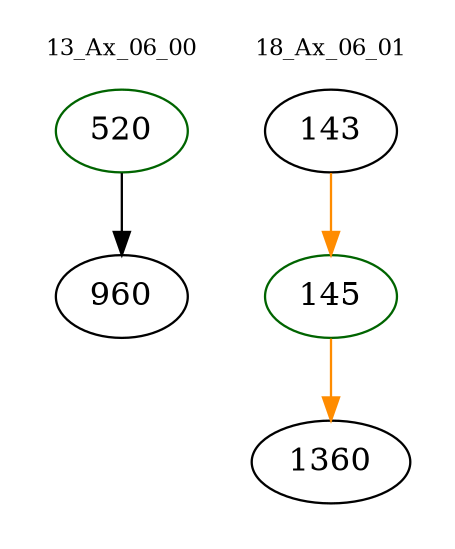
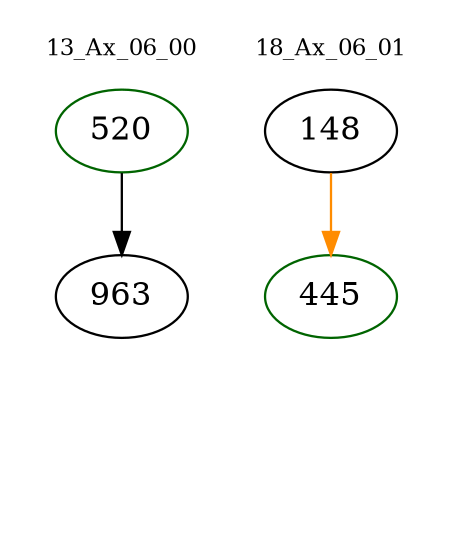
node "143": label "143" -> "148"
node "960": label "960" -> "963"
node "145": label "145" -> "445"
node "1360": removed
